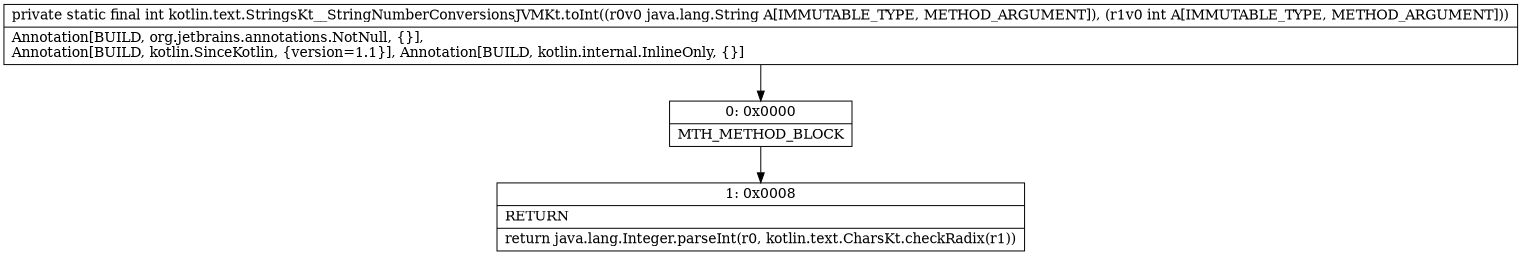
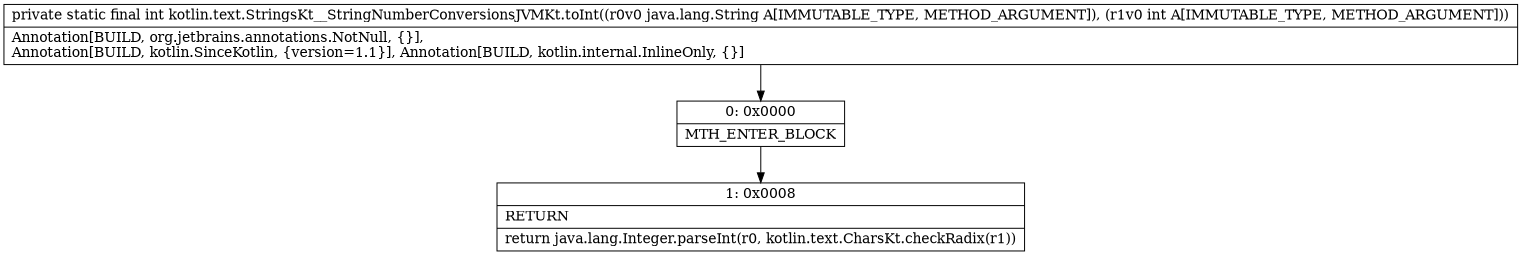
node "0: 0x0000": text "MTH_METHOD_BLOCK" -> "MTH_ENTER_BLOCK"
